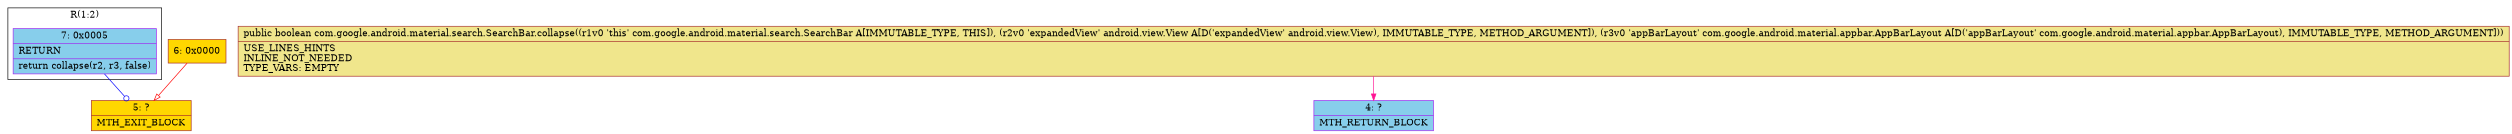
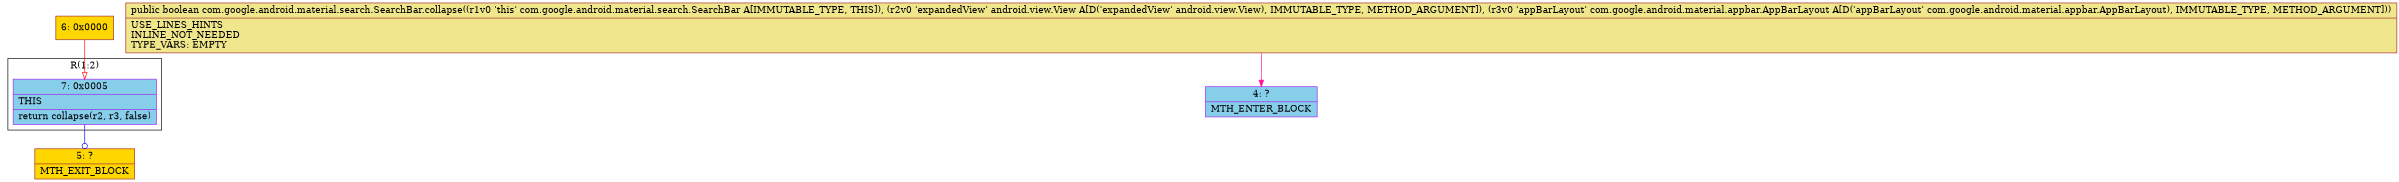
node "7: 0x0005": text "RETURN" -> "THIS"
edge "6: 0x0000" -> "5: ?": now "6: 0x0000" -> "7: 0x0005"
node "4: ?": text "MTH_RETURN_BLOCK" -> "MTH_ENTER_BLOCK"
